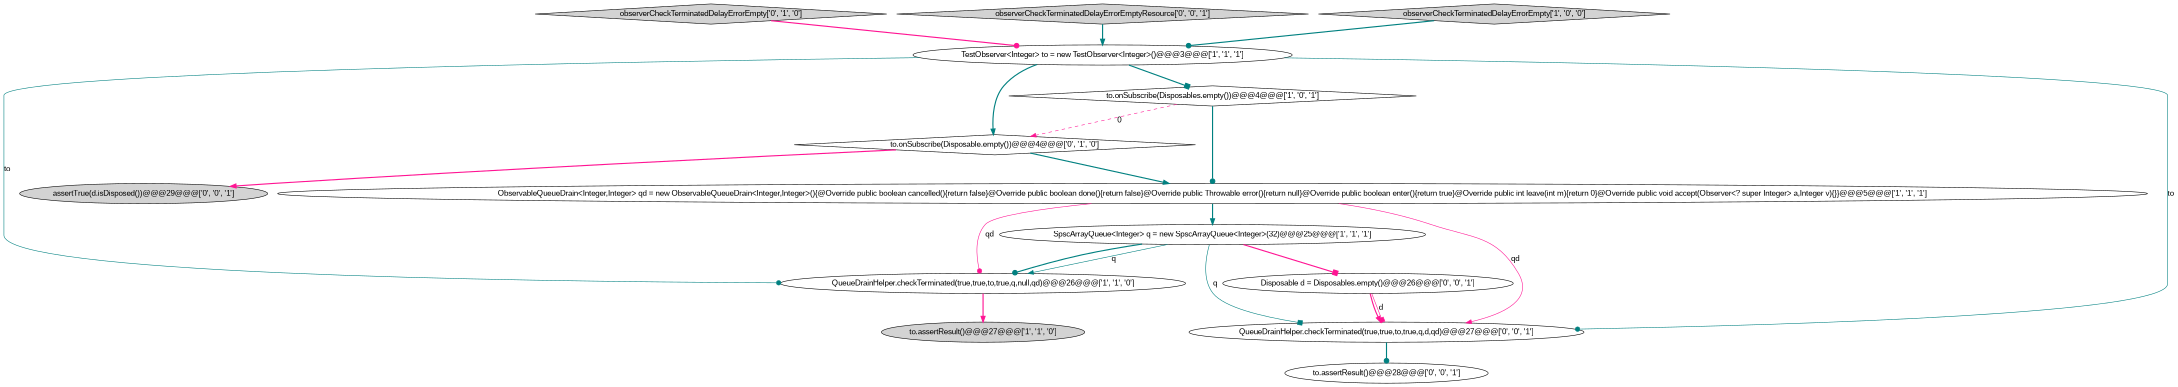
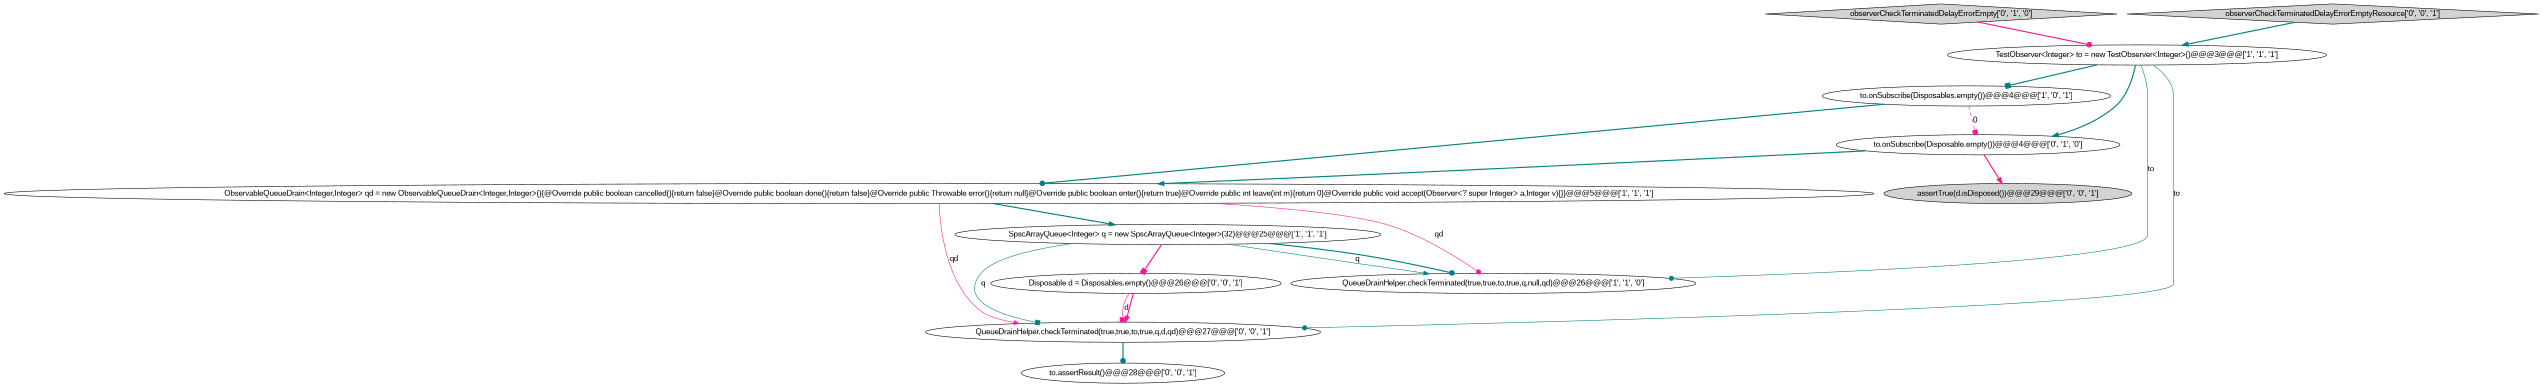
node "observerCheckTerminatedDelayErrorEmpty['1', '0', '0']": removed
node "to.onSubscribe(Disposables.empty())@@@4@@@['1', '0', '1']": shape diamond -> ellipse
edge "to.onSubscribe(Disposables.empty())@@@4@@@['1', '0', '1']" -> "to.onSubscribe(Disposable.empty())@@@4@@@['0', '1', '0']": arrowhead normal -> box
node "to.onSubscribe(Disposable.empty())@@@4@@@['0', '1', '0']": shape diamond -> ellipse
node "to.assertResult()@@@27@@@['1', '1', '0']": removed
